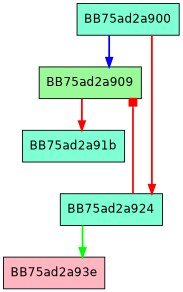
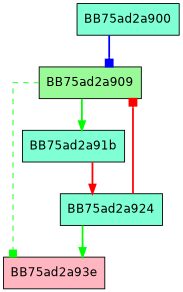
edge "BB75ad2a900" -> "BB75ad2a909": arrowhead normal -> box
edge "BB75ad2a909" -> "BB75ad2a91b": color red -> green
edge "BB75ad2a900" -> "BB75ad2a924": now "BB75ad2a91b" -> "BB75ad2a924"
edge "BB75ad2a909" -> "BB75ad2a93e": added
